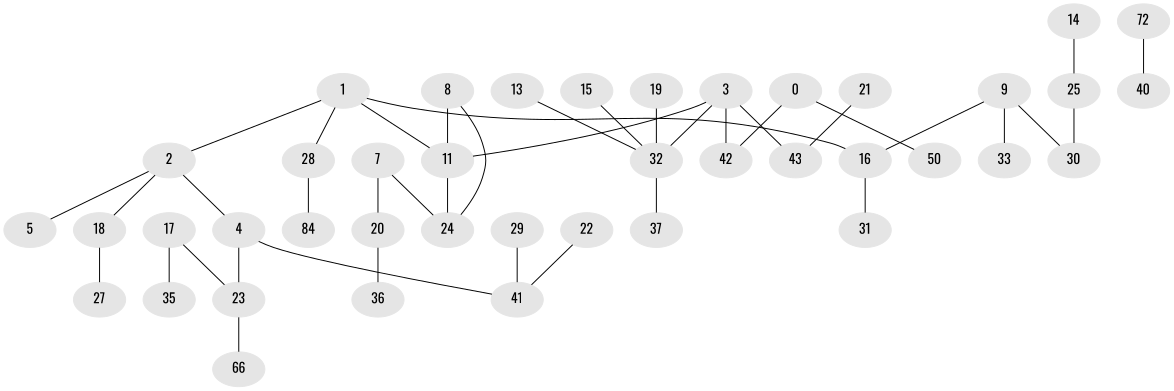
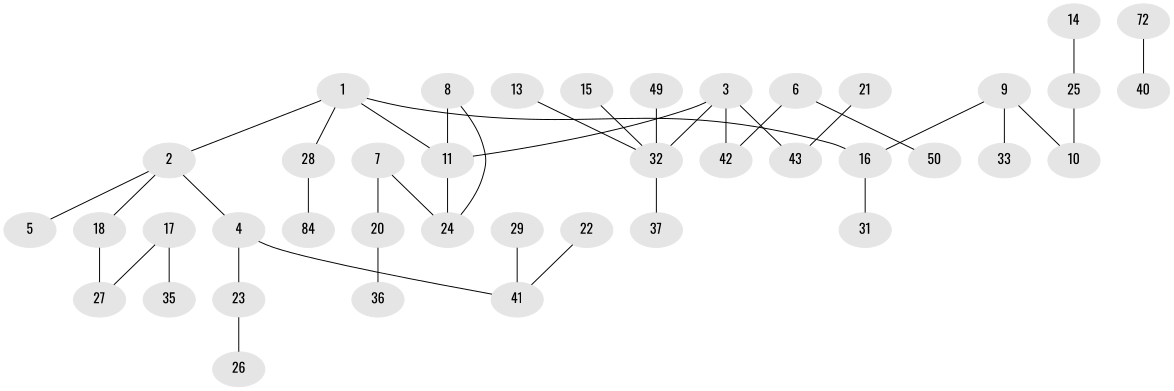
node "19": label "19" -> "49"
node "0": label "0" -> "6"
node "30": label "30" -> "10"
edge "17" -- "23": now "17" -- "27"
node "66": label "66" -> "26"
